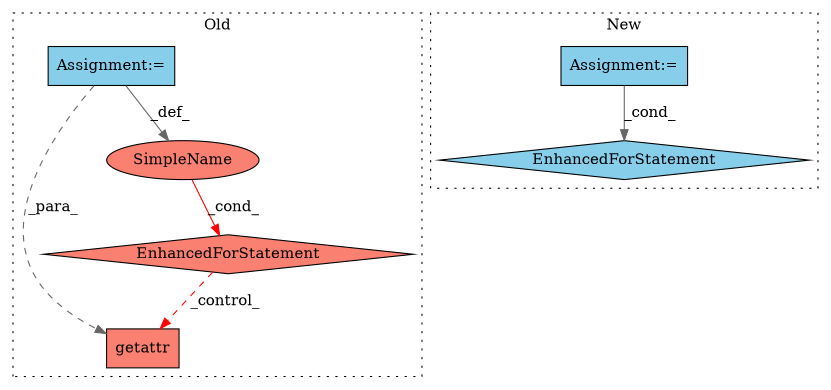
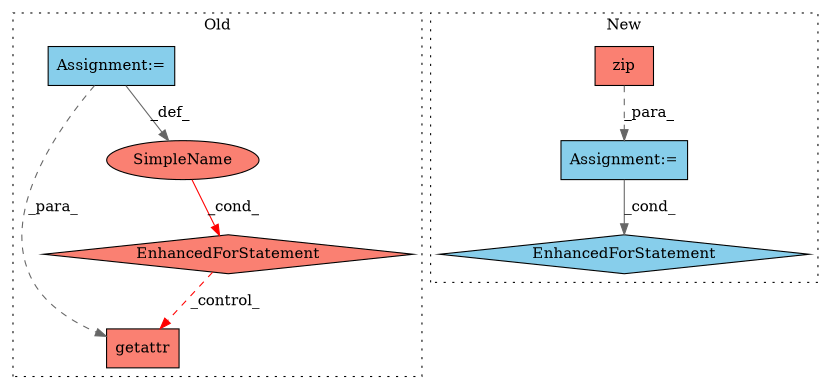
node "zip": added
